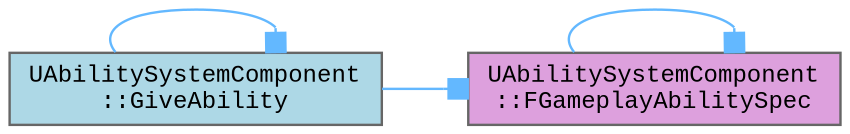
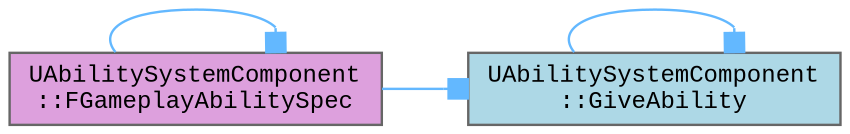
edge "UAbilitySystemComponent ::GiveAbility" -> "UAbilitySystemComponent ::FGameplayAbilitySpec": reversed
